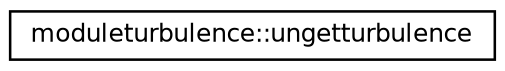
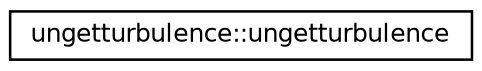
node "moduleturbulence::ungetturbulence": label "moduleturbulence::ungetturbulence" -> "ungetturbulence::ungetturbulence"
